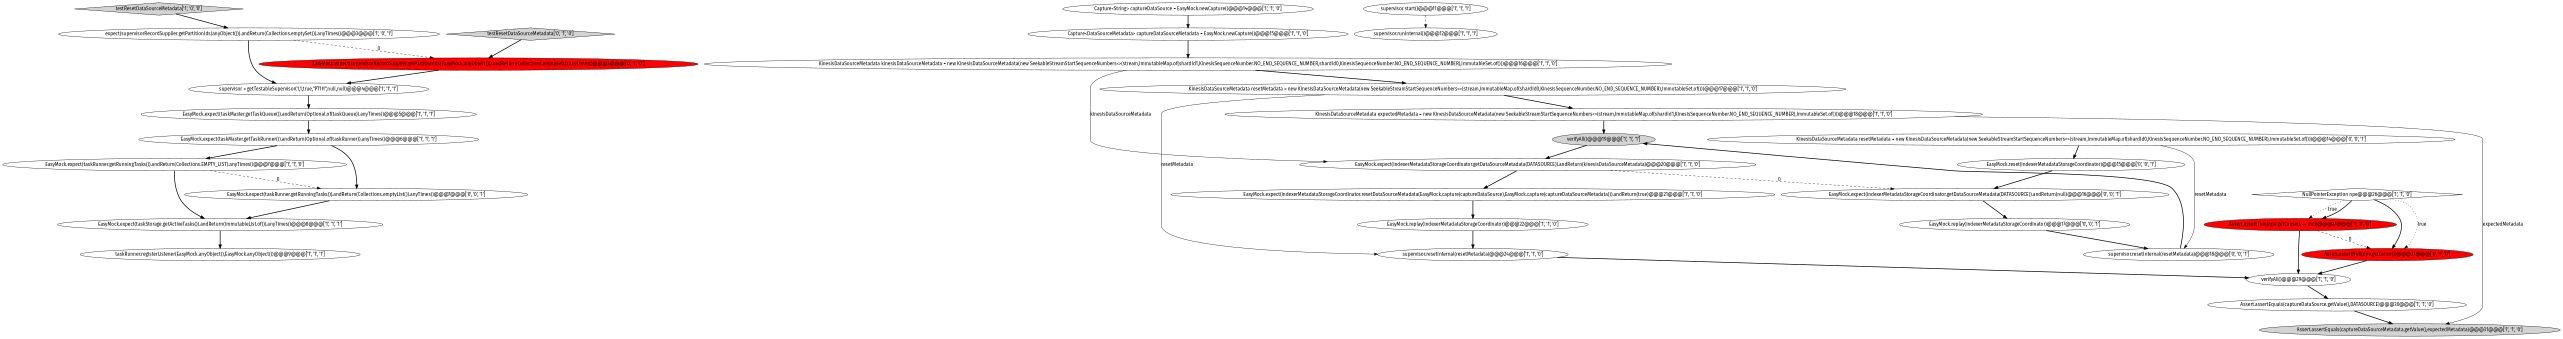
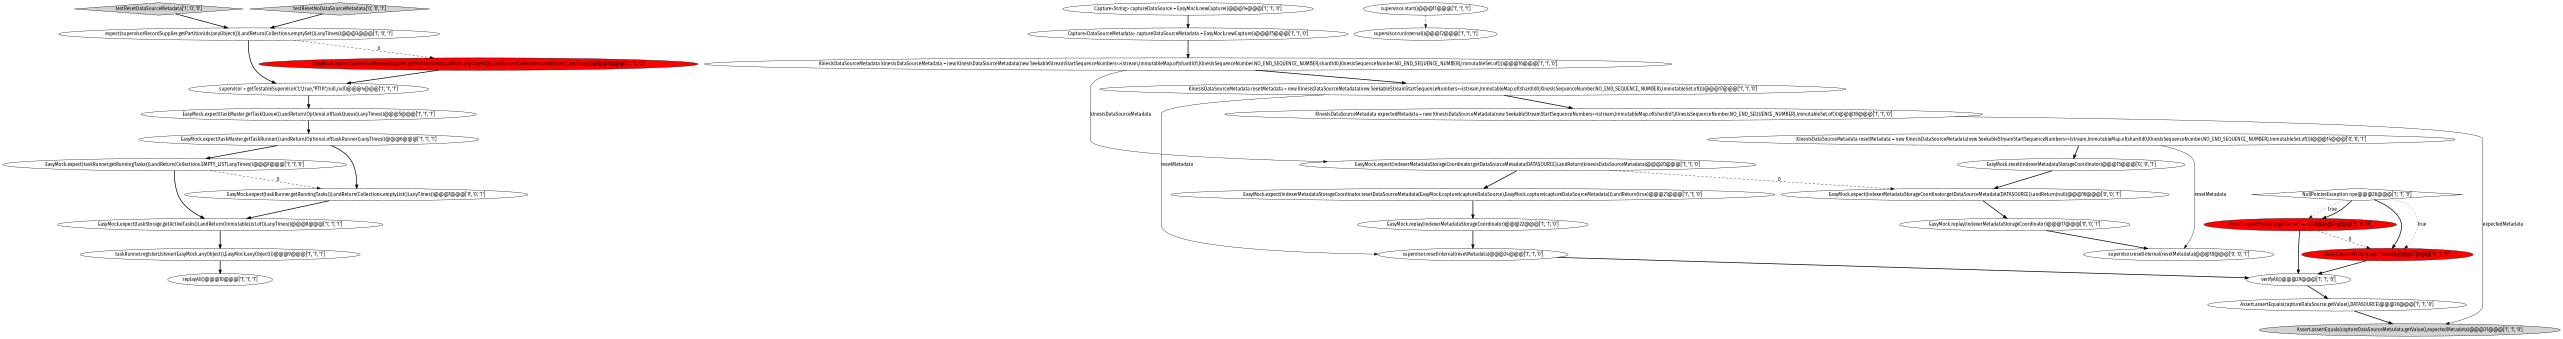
node "testResetNoDataSourceMetadata['0', '0', '1']": added
node "testResetDataSourceMetadata['0', '1', '0']": removed
node "verifyAll()@@@19@@@['1', '1', '1']": removed
node "replayAll()@@@10@@@['1', '1', '1']": added
